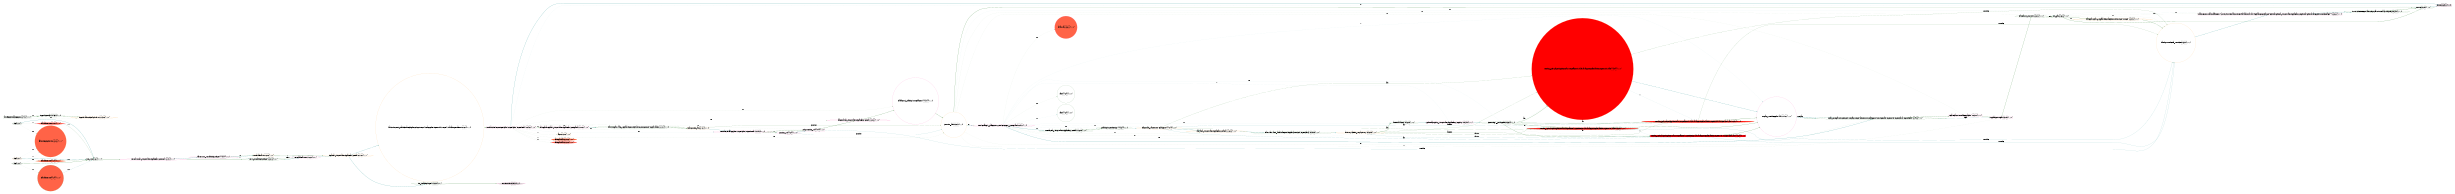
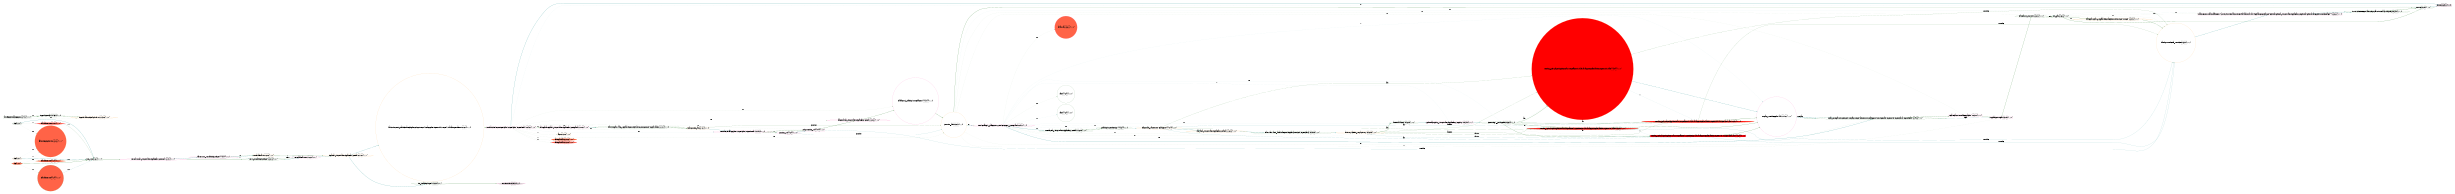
node "accept['1', '0', '0']": fillcolor lightgray -> tomato
